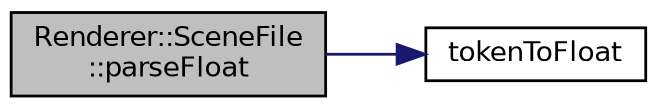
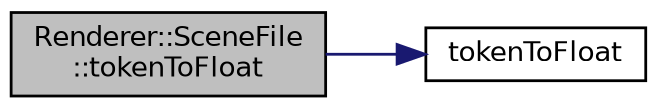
node "Renderer::SceneFile ::parseFloat": label "Renderer::SceneFile ::parseFloat" -> "Renderer::SceneFile ::tokenToFloat"
